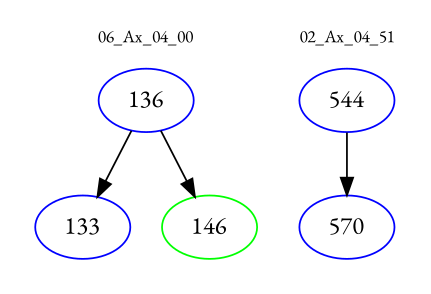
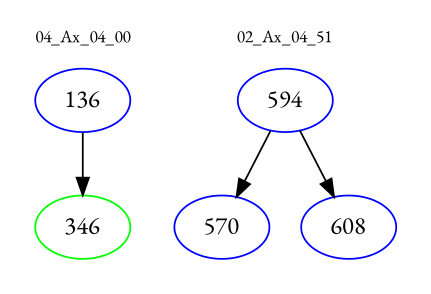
cluster "06_Ax_04_00": label "06_Ax_04_00" -> "04_Ax_04_00"
node "544": label "544" -> "594"
node "133": removed
node "146": label "146" -> "346"
node "608": added
